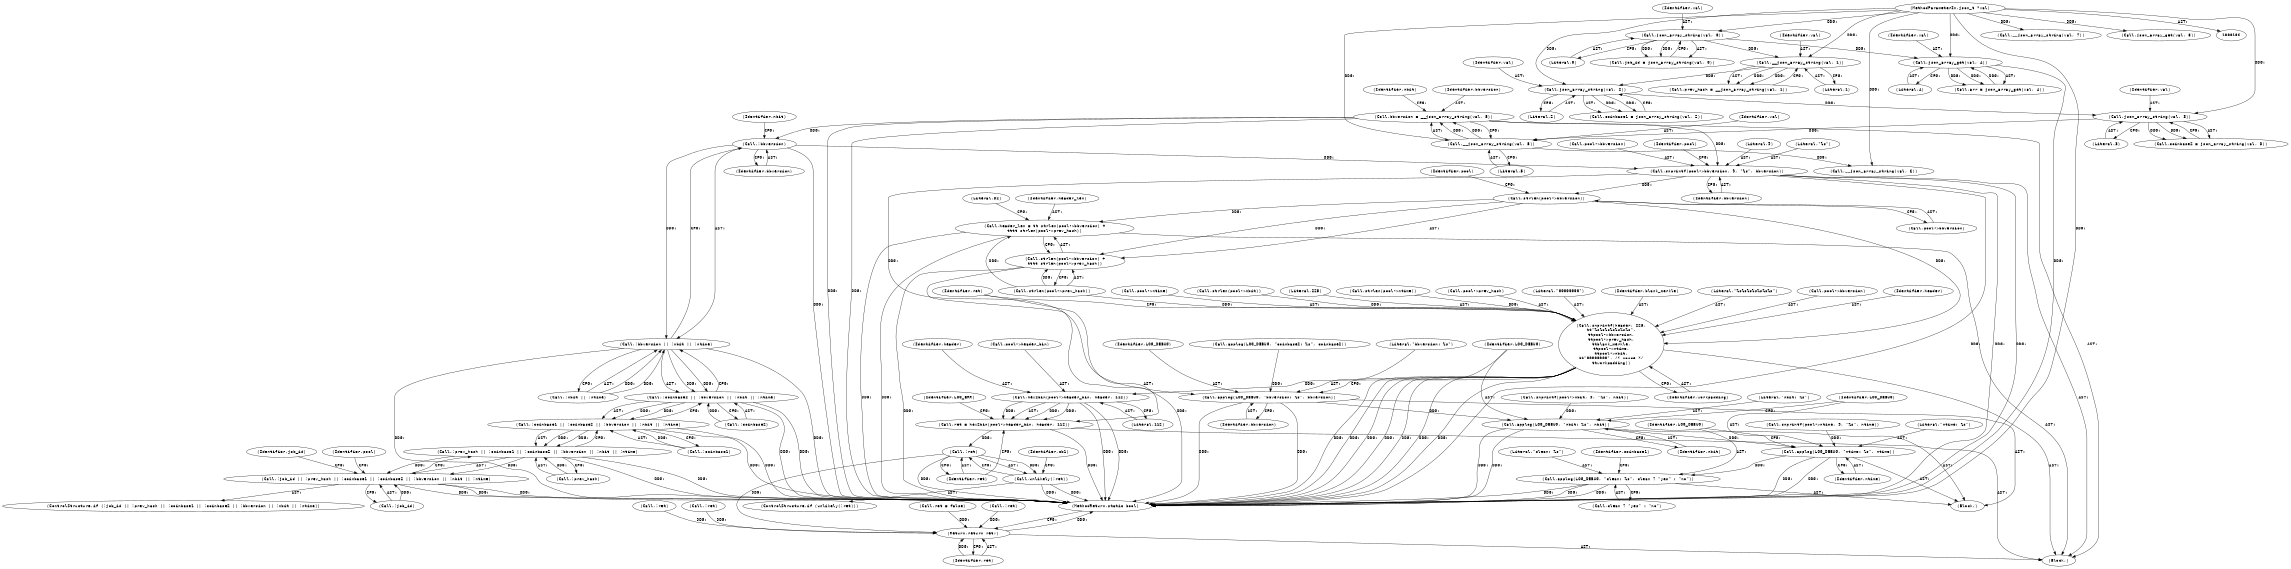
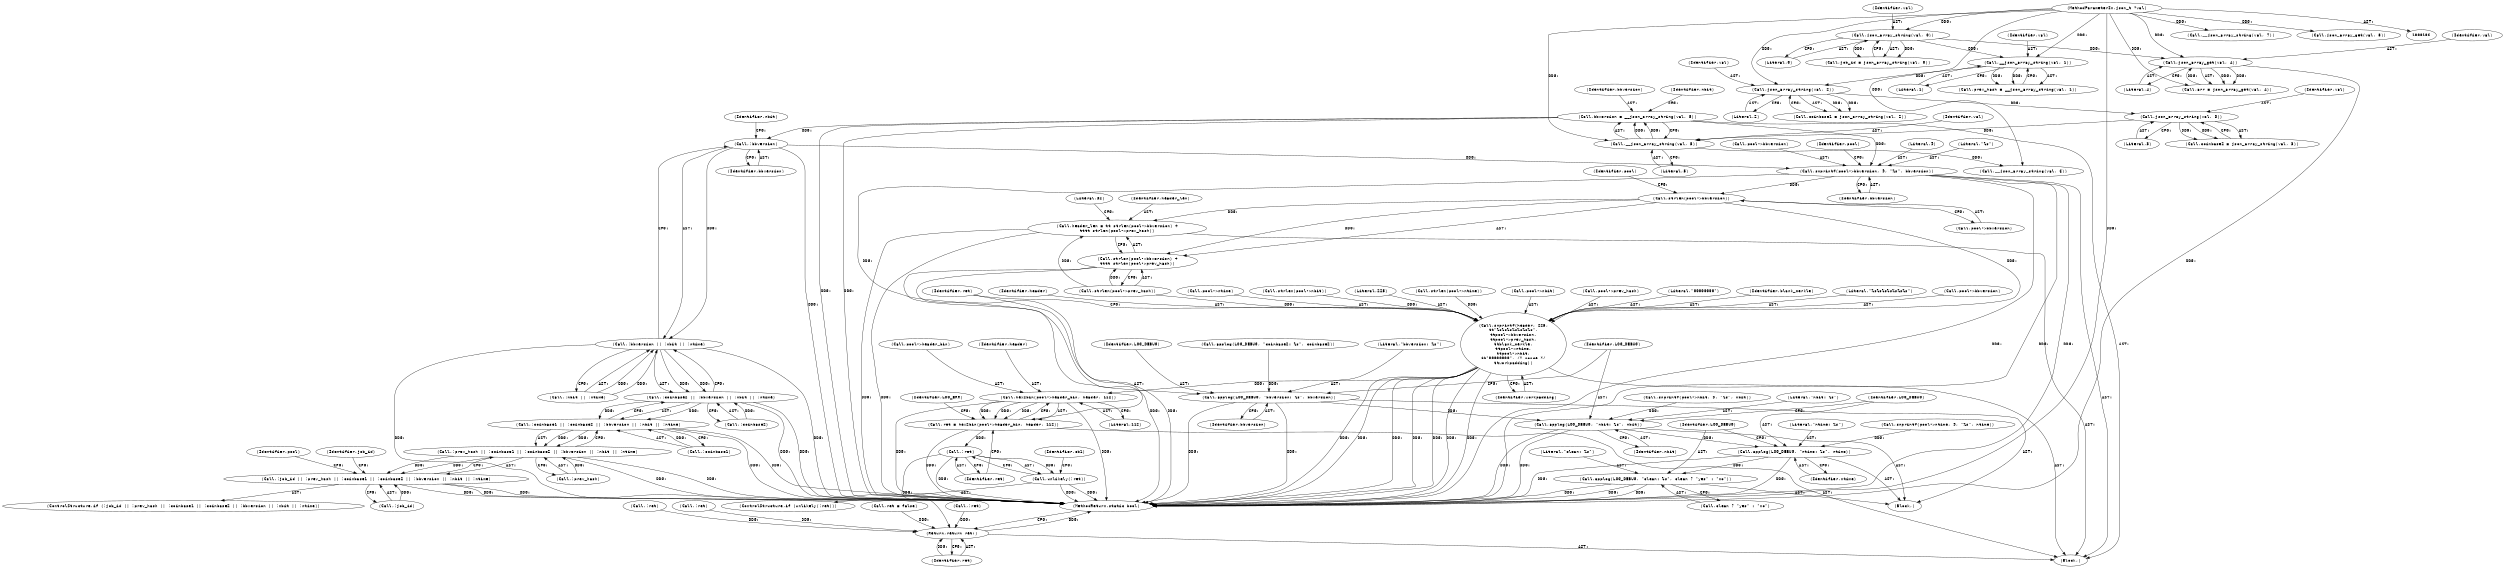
edge "(MethodParameterIn,json_t *val)" -> "(Call,json_array_string(val, 3))": now "(MethodParameterIn,json_t *val)" -> "(Call,arr = json_array_get(val, 4))"
node "(Call,pool->nbit)": added
edge "(Call,ret = hex2bin(pool->header_bin, header, 112))" -> "(Call,hex2bin(pool->header_bin, header, 112))": added, label "CFG:"
node "(Identifier,coinbase1)": removed
